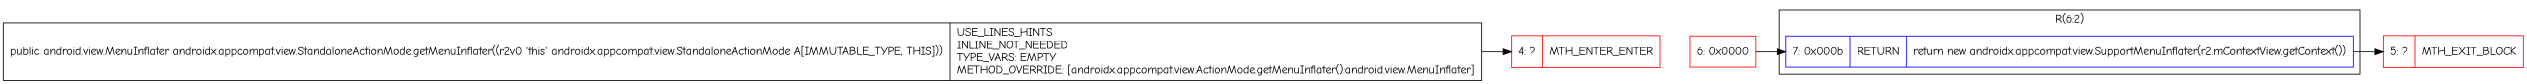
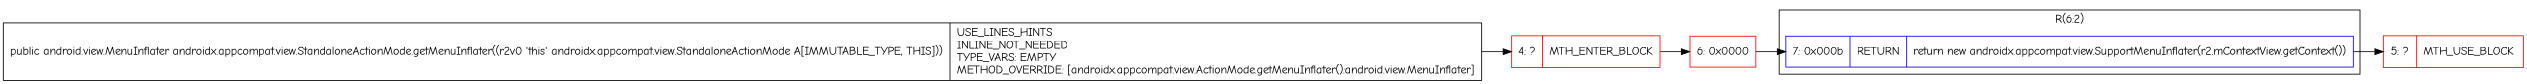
node "4: ?": text "MTH_ENTER_ENTER" -> "MTH_ENTER_BLOCK"
node "5: ?": text "MTH_EXIT_BLOCK" -> "MTH_USE_BLOCK"
edge "4: ?" -> "6: 0x0000": added
